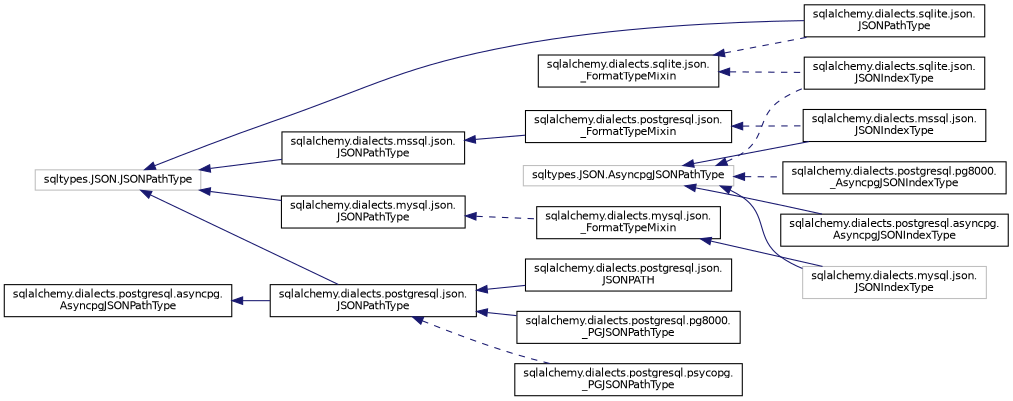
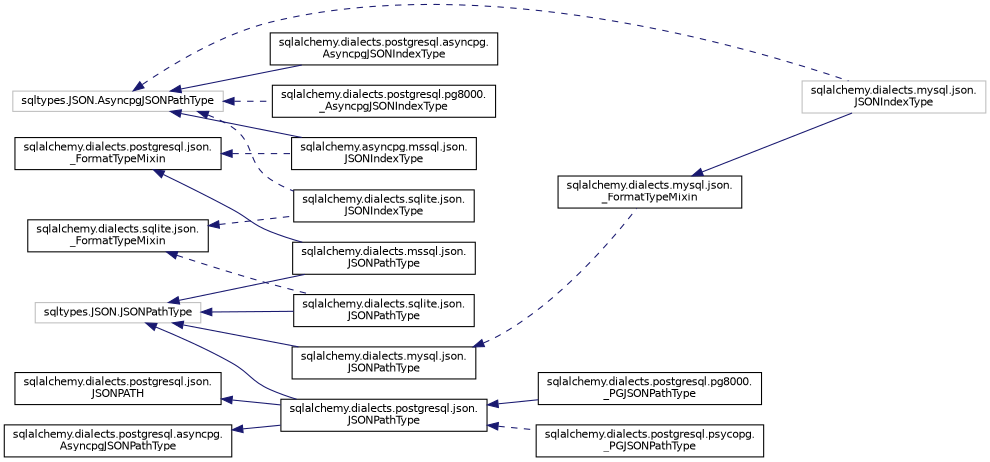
node "sqlalchemy.dialects.mssql.json. JSONIndexType": label "sqlalchemy.dialects.mssql.json. JSONIndexType" -> "sqlalchemy.asyncpg.mssql.json. JSONIndexType"
edge "sqlalchemy.dialects.postgresql.json. _FormatTypeMixin" -> "sqlalchemy.dialects.mssql.json. JSONPathType": reversed
edge "sqlalchemy.dialects.mysql.json. JSONIndexType" -> "sqltypes.JSON.AsyncpgJSONPathType": style solid -> dashed
edge "sqlalchemy.dialects.postgresql.json. JSONPATH" -> "sqlalchemy.dialects.postgresql.json. JSONPathType": reversed
